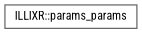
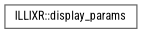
node "ILLIXR::params_params": label "ILLIXR::params_params" -> "ILLIXR::display_params"
